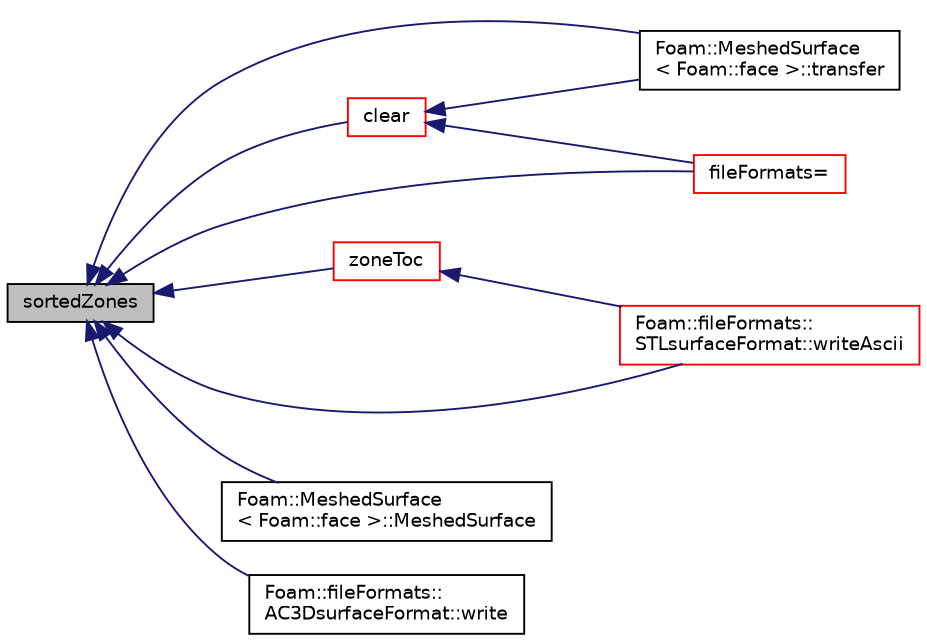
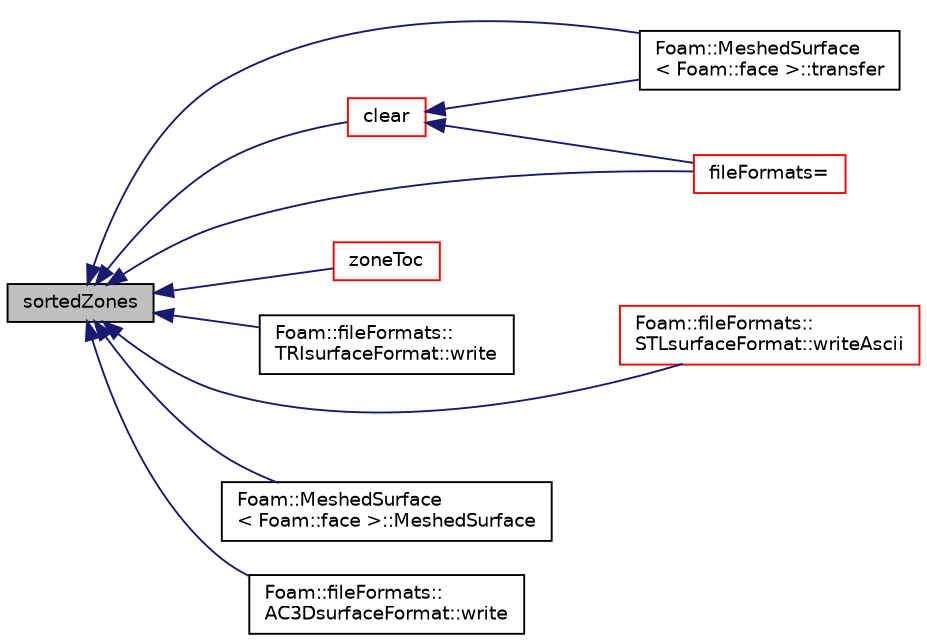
edge "Foam::fileFormats:: STLsurfaceFormat::writeAscii" -> "zoneToc": removed
node "Foam::fileFormats:: TRIsurfaceFormat::write": added
